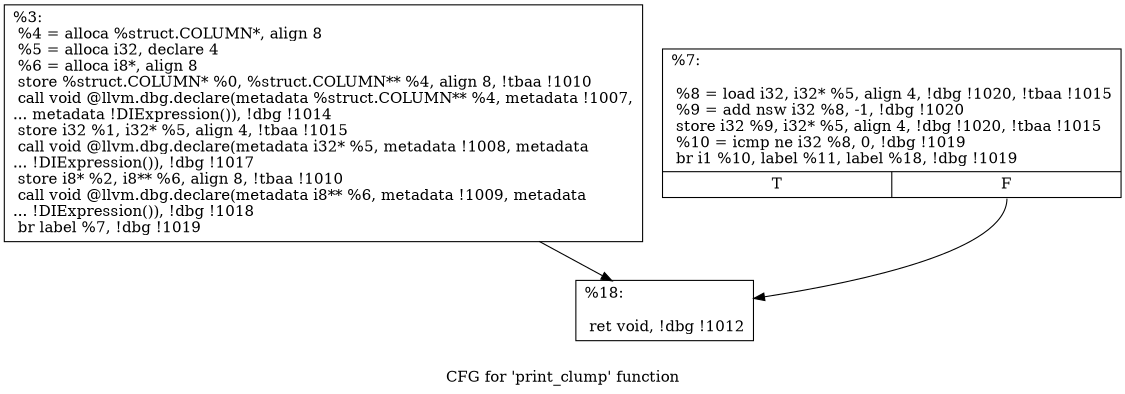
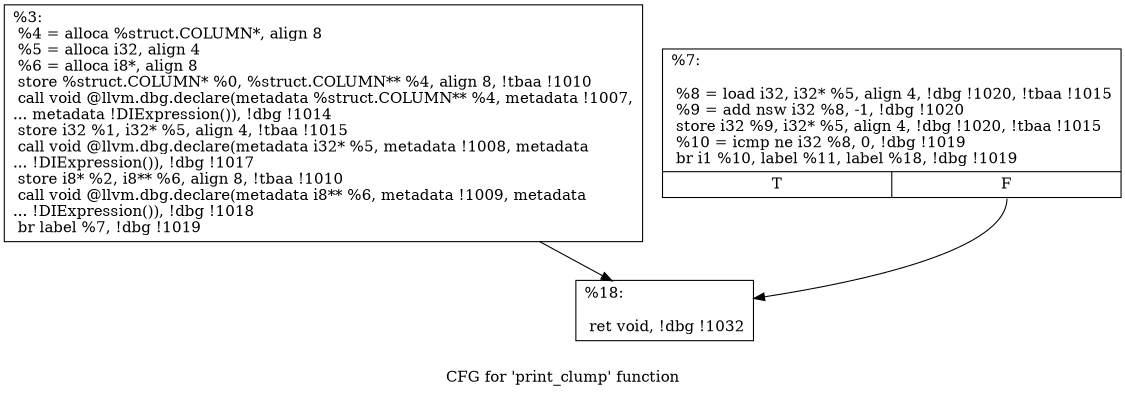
node "%3:": text "%5 = alloca i32, declare 4" -> "%5 = alloca i32, align 4"
node "%18:": text "ret void, !dbg !1012" -> "ret void, !dbg !1032"
